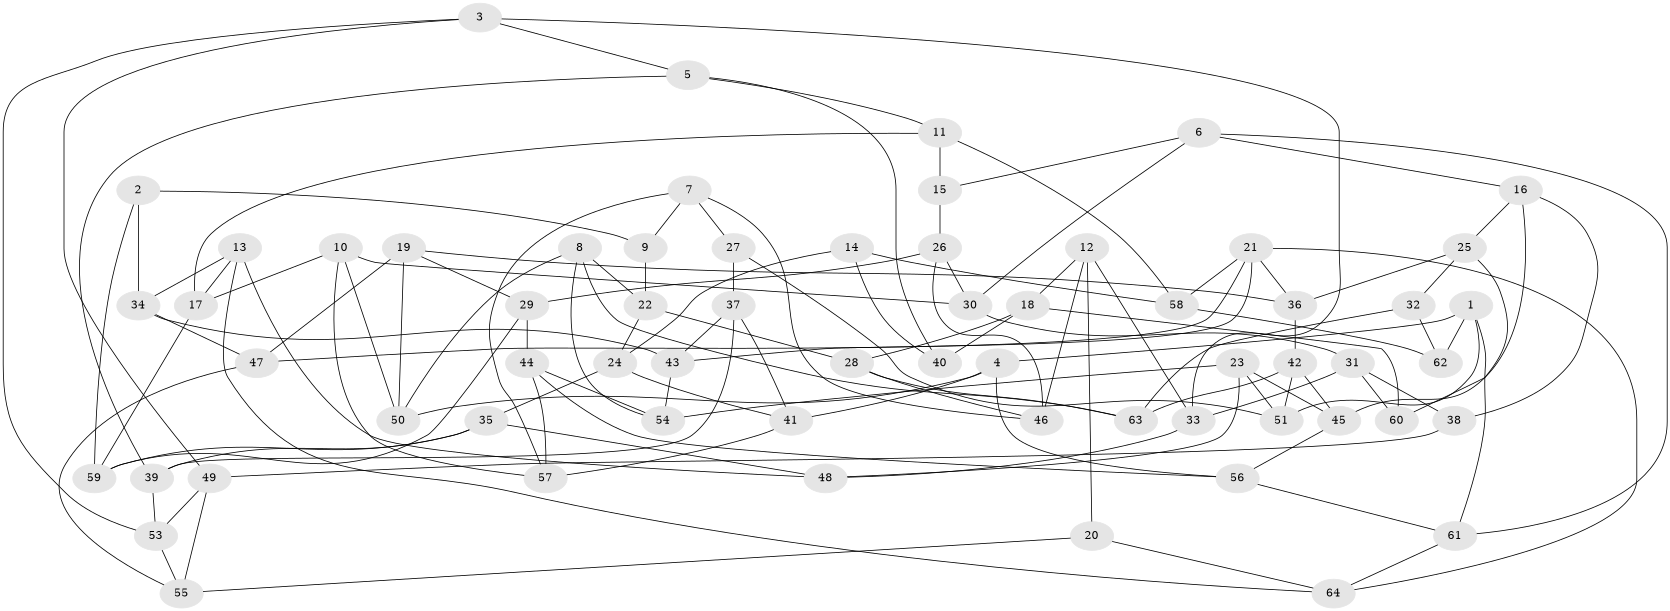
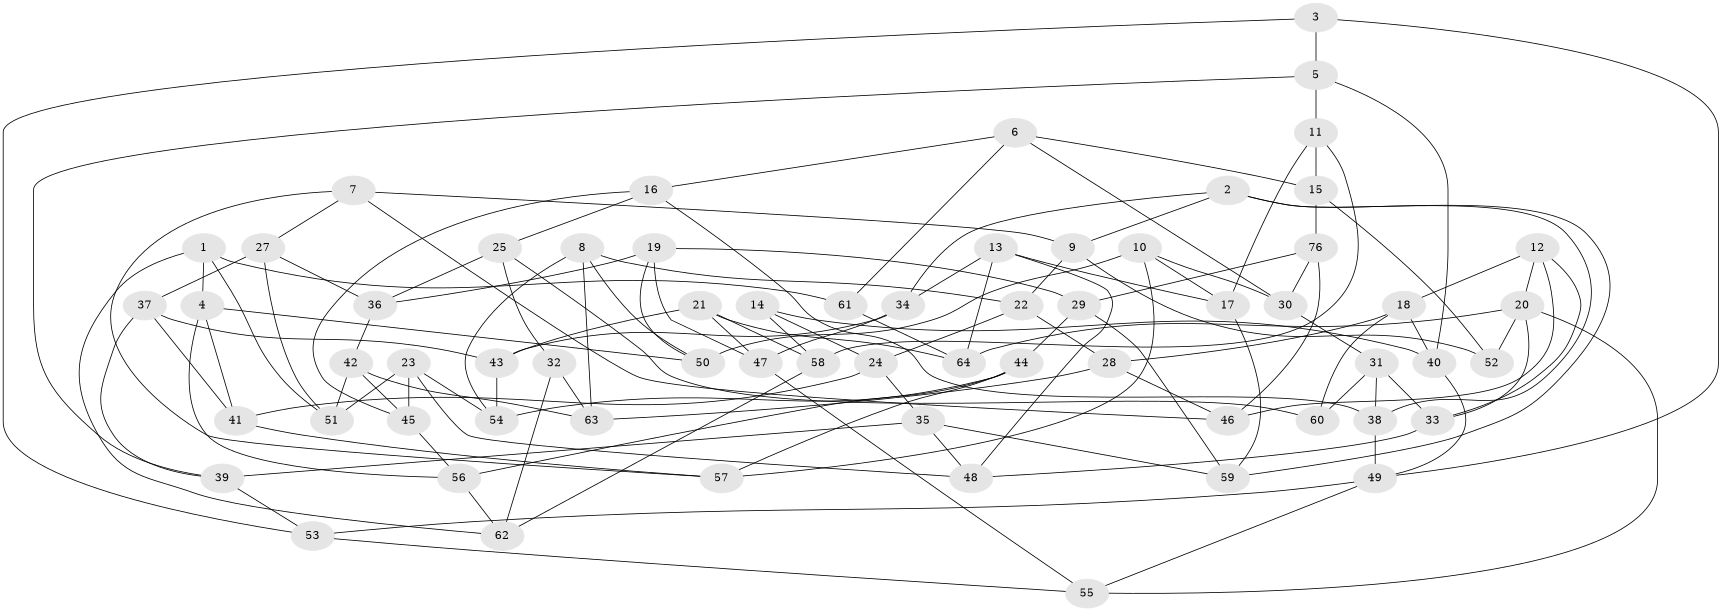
edge "3" -- "33": now "20" -- "33"
edge "2" -- "38": added
node "26": label "26" -> "76"
edge "21" -- "36": now "27" -- "36"
node "52": added
edge "40" -- "49": added
edge "56" -- "61": now "56" -- "62"
